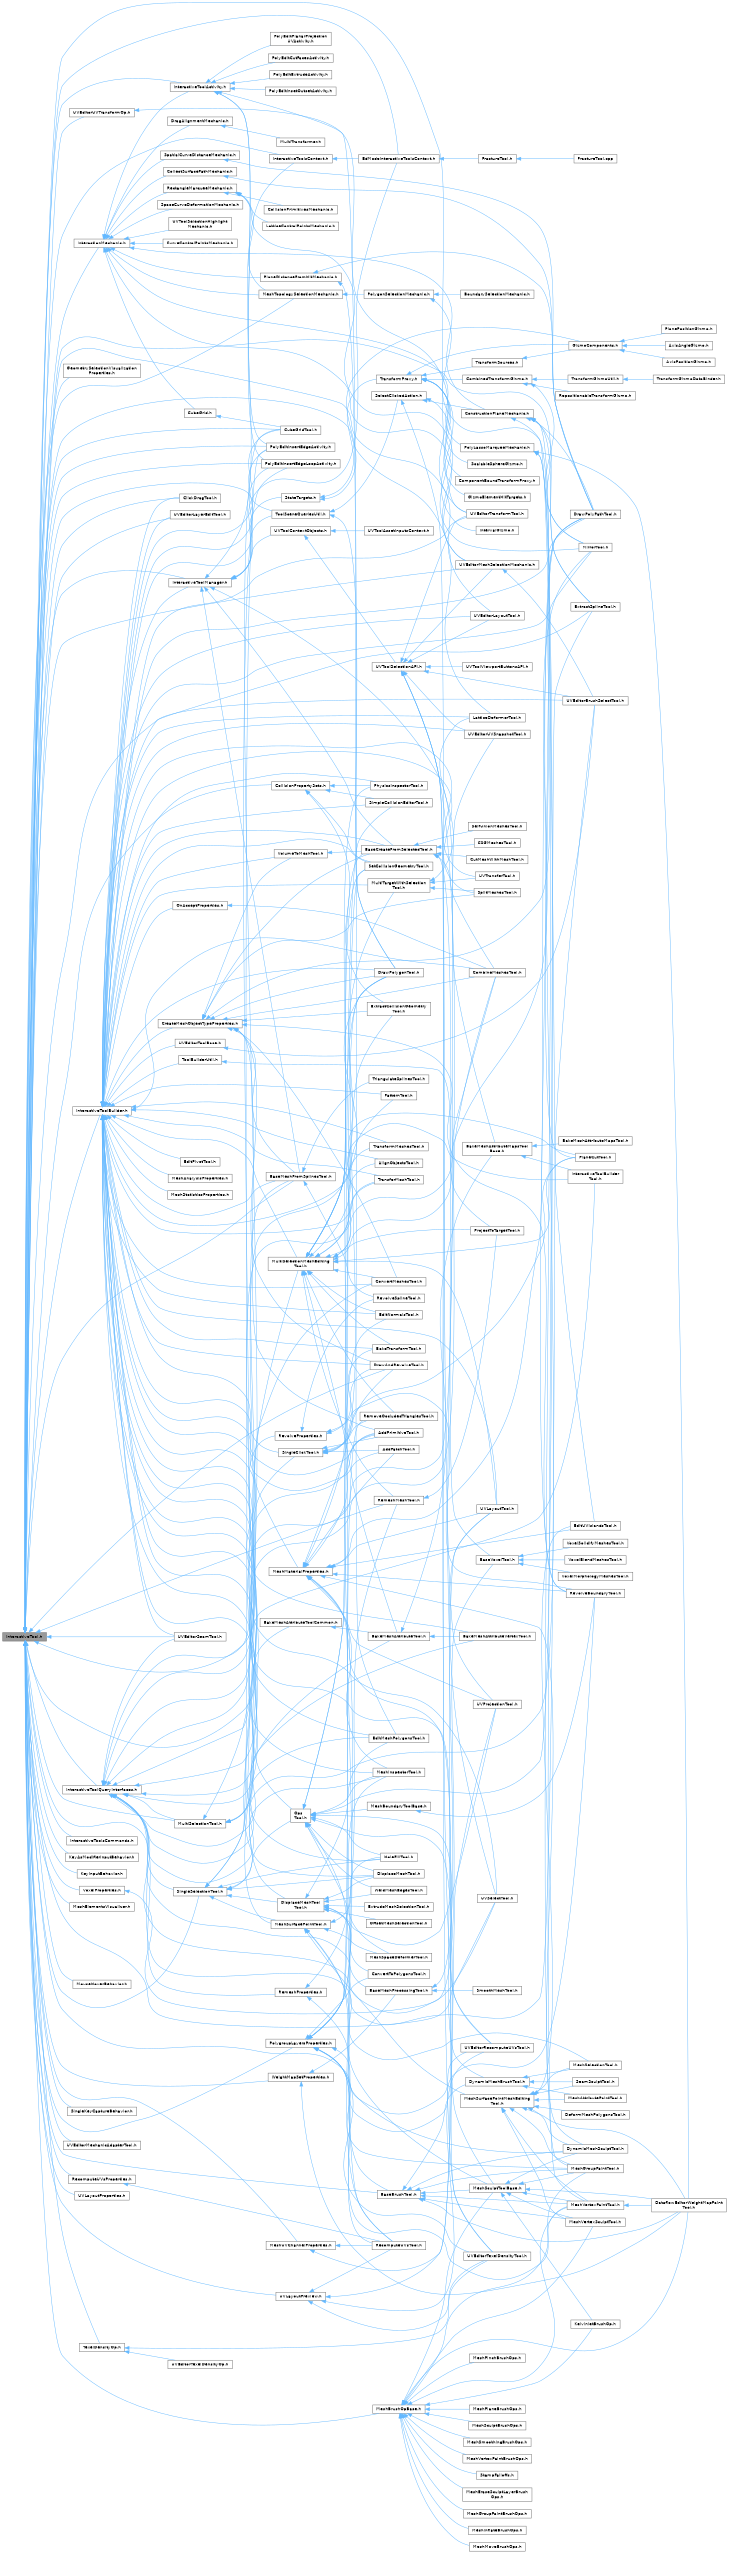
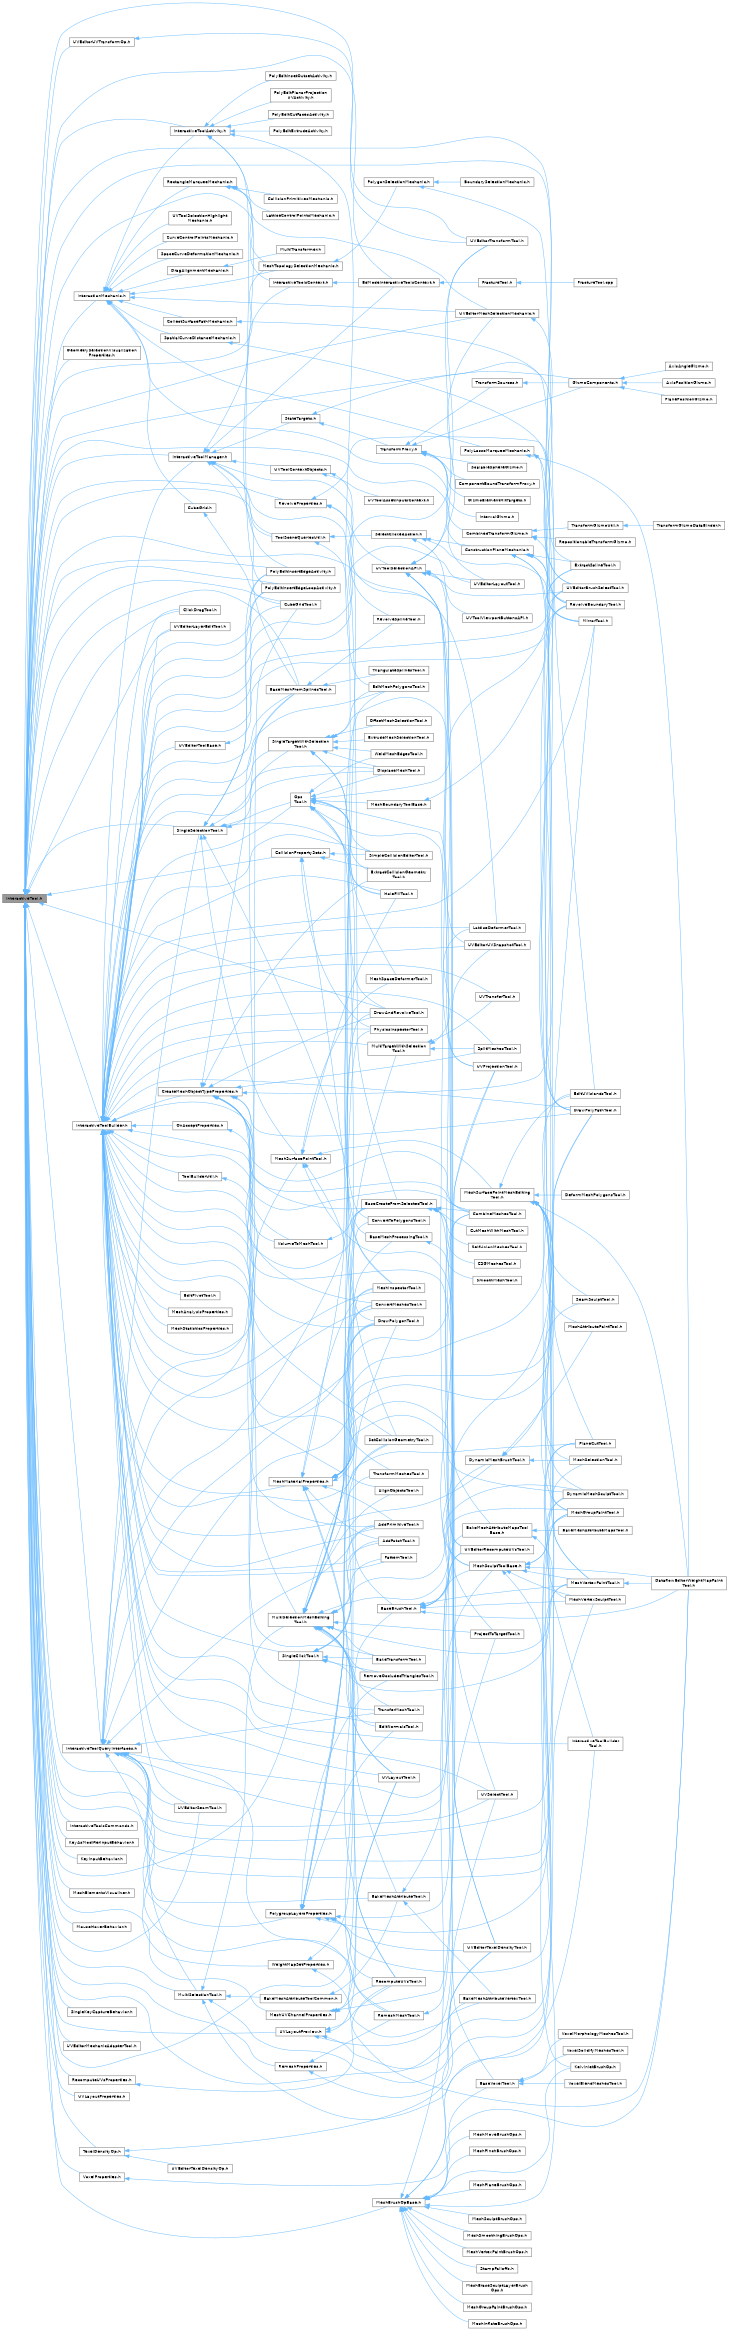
node "PlaneDistanceFromHitMechanic.h": removed
edge "UVLayoutTool.h" -> "BaseMeshProcessingTool.h": now "UVLayoutTool.h" -> "MeshUVChannelProperties.h"
node "DisplaceMeshTool Tool.h": label "DisplaceMeshTool Tool.h" -> "SingleTargetWithSelection Tool.h"
